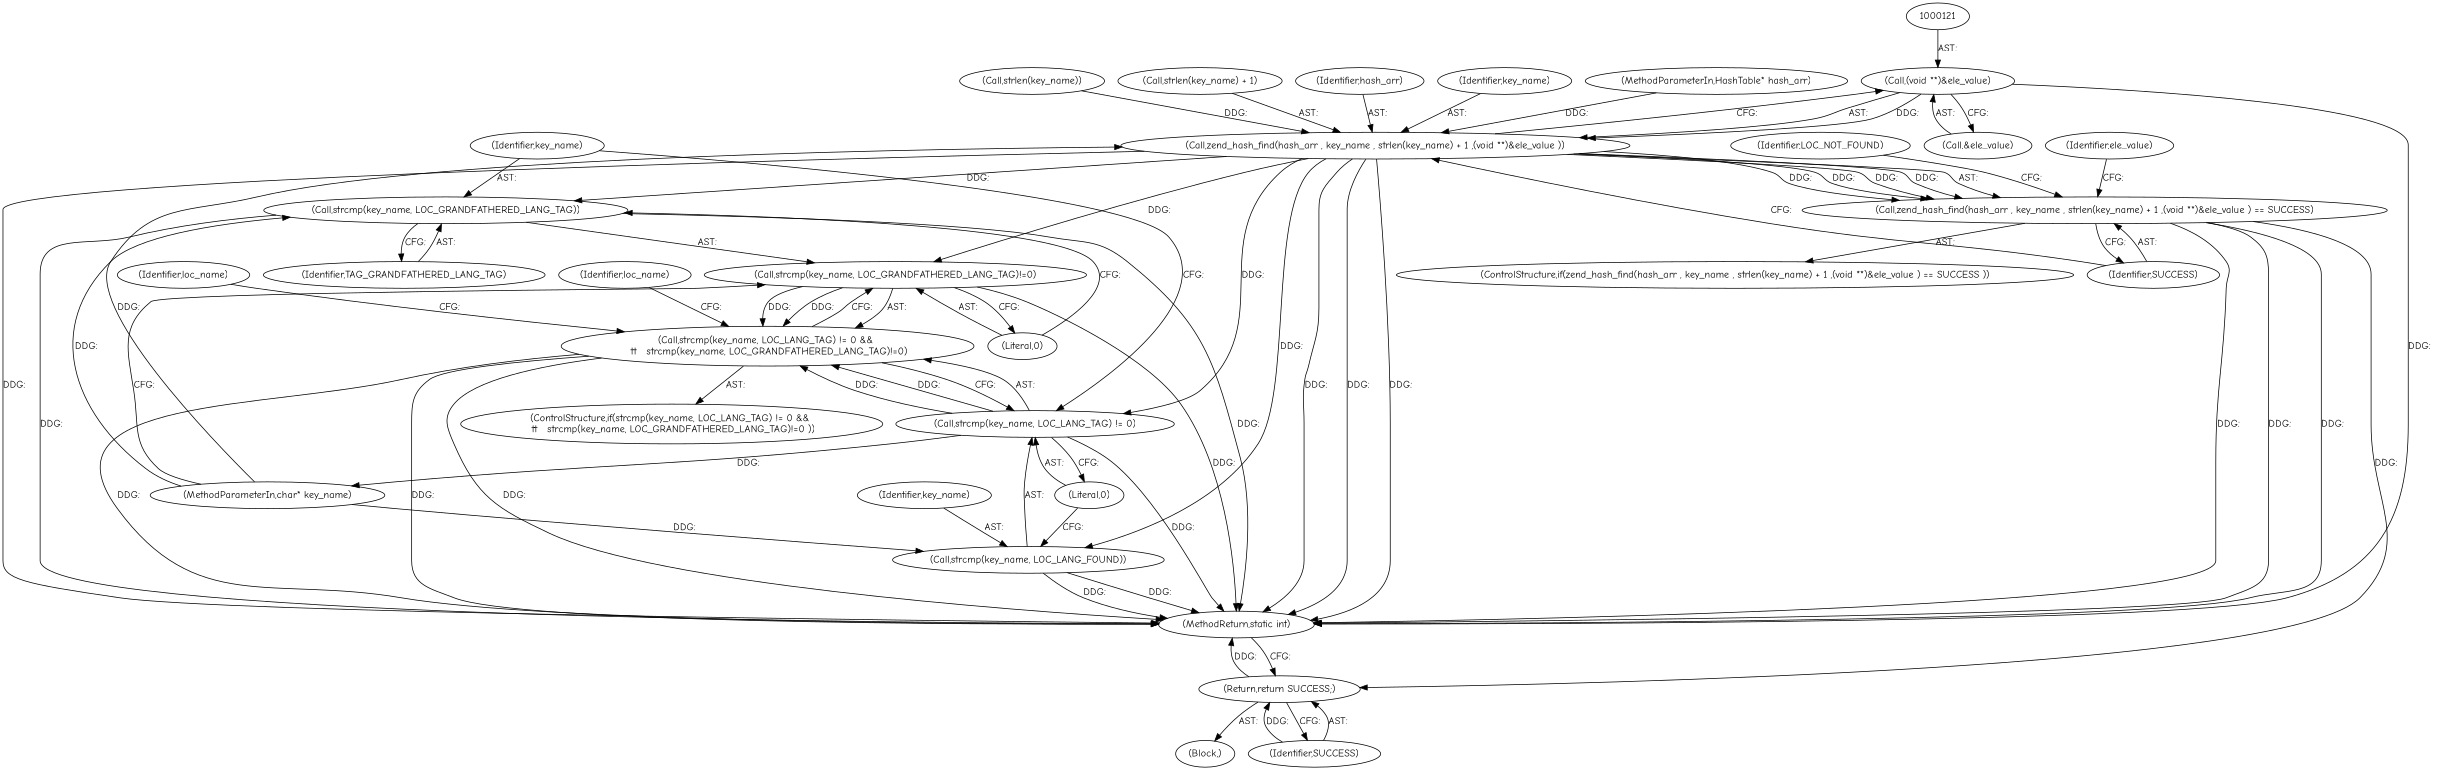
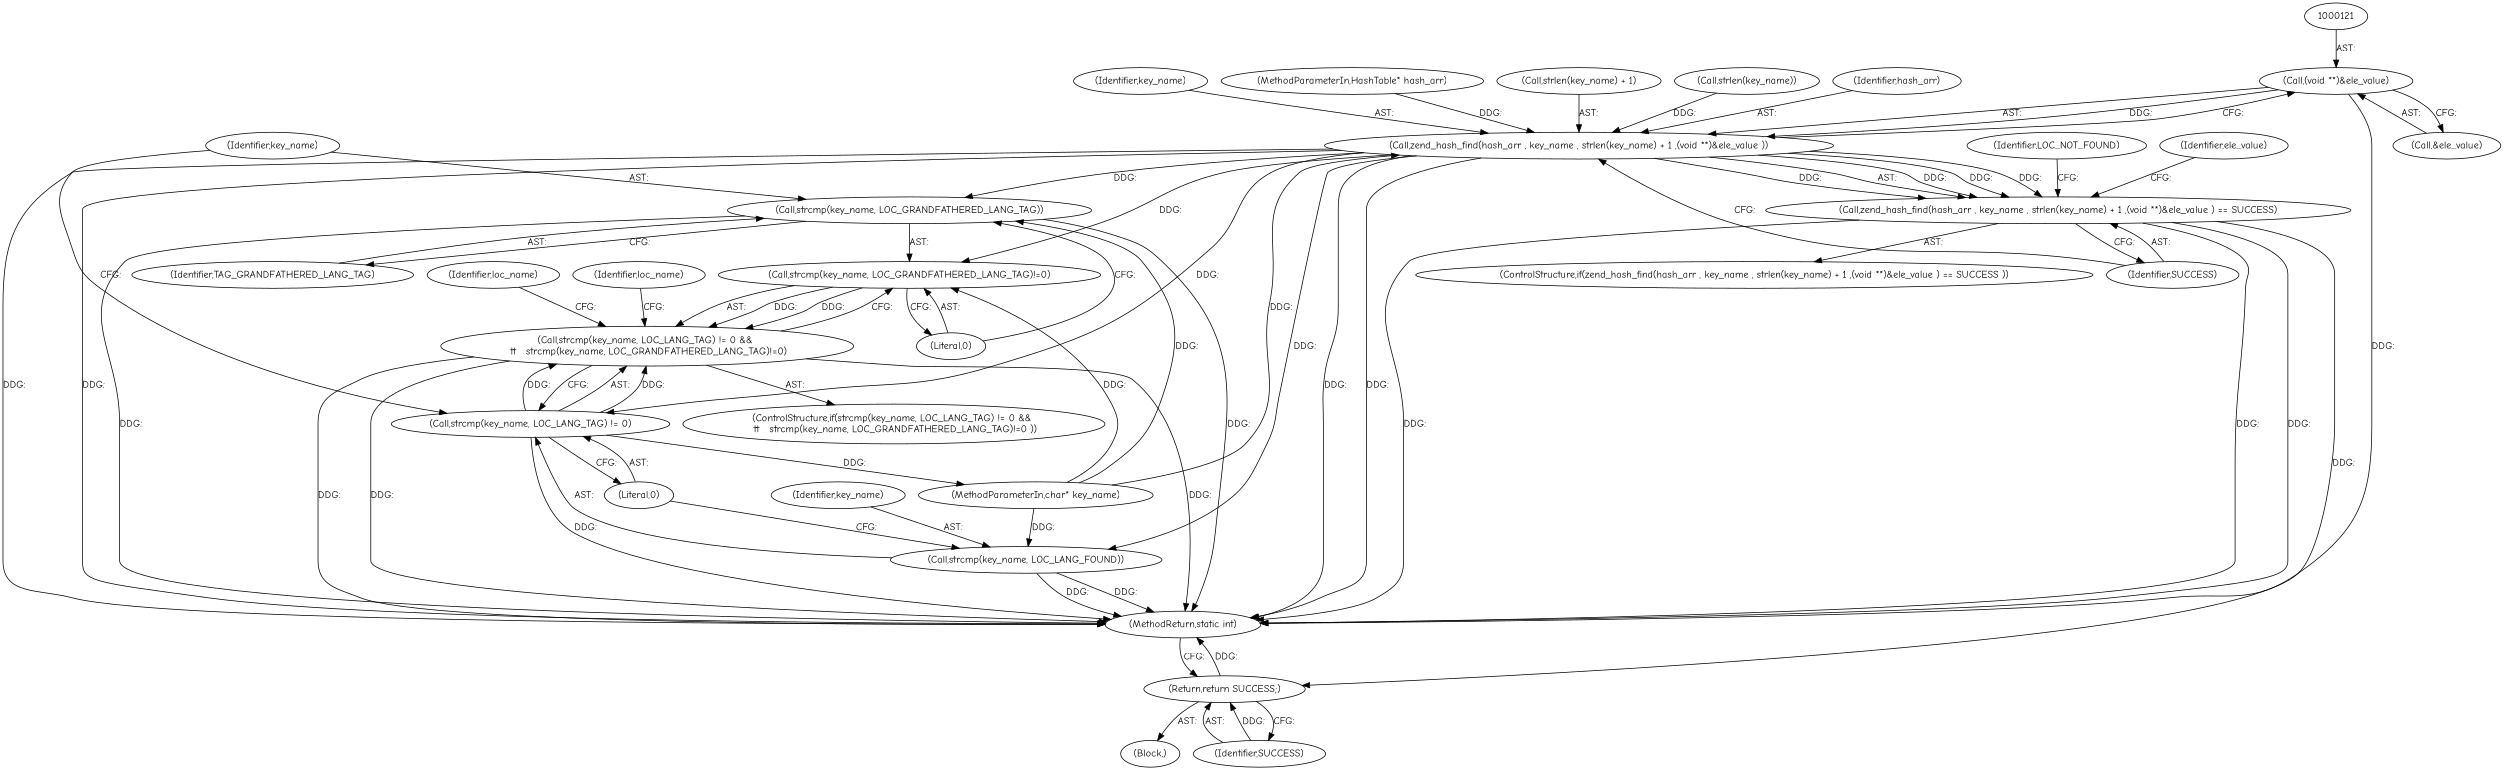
edge "(MethodParameterIn,char* key_name)" -> "(Call,strcmp(key_name, LOC_GRANDFATHERED_LANG_TAG)!=0)": label "CFG: " -> "DDG: "
edge "(Call,strcmp(key_name, LOC_GRANDFATHERED_LANG_TAG)!=0)" -> "(MethodReturn,static int)": removed, label "DDG:"
